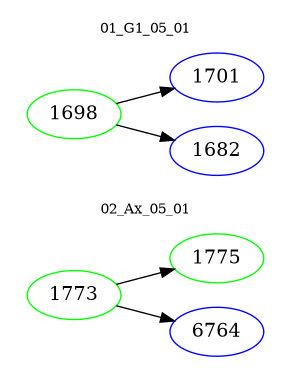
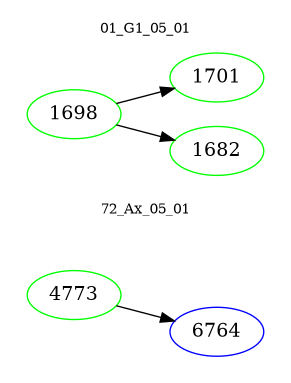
node "1701": color blue -> green
node "1682": color blue -> green
cluster "02_Ax_05_01": label "02_Ax_05_01" -> "72_Ax_05_01"
node "1775": removed
node "1773": label "1773" -> "4773"
